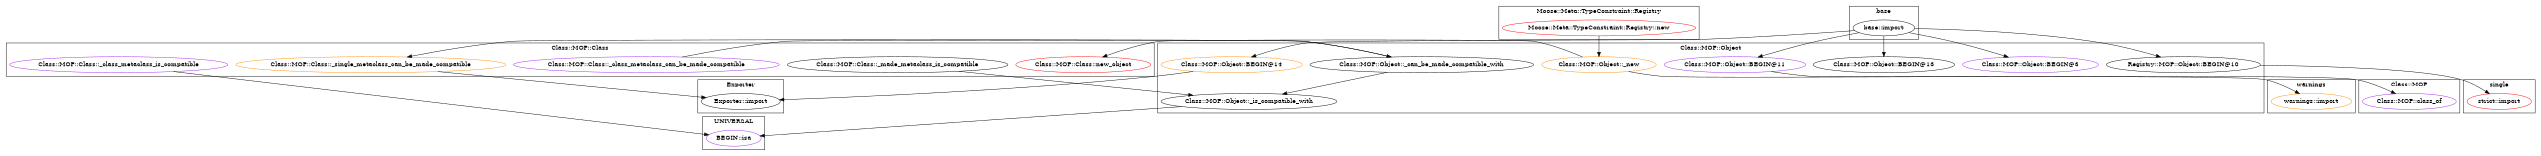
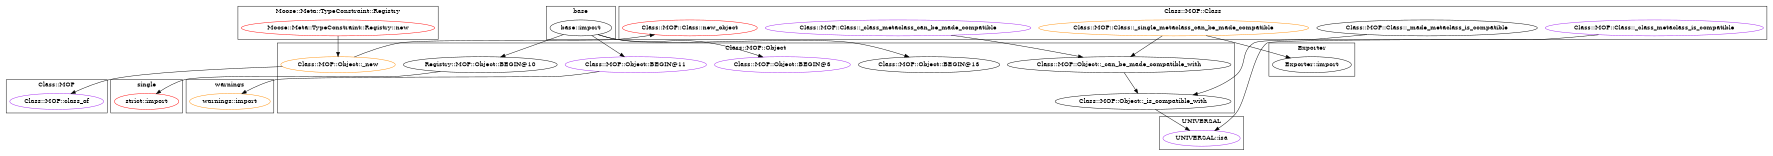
edge "Class::MOP::Object::_can_be_made_compatible_with" -> "Class::MOP::Class::_single_metaclass_can_be_made_compatible": reversed
node "Class::MOP::Object::BEGIN@14": removed
node "BEGIN::isa": label "BEGIN::isa" -> "UNIVERSAL::isa"
